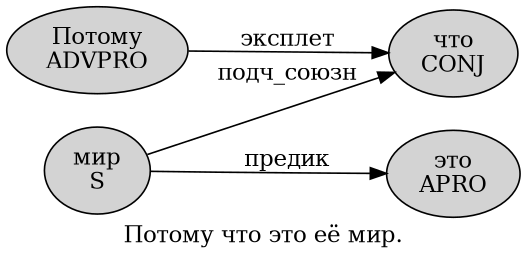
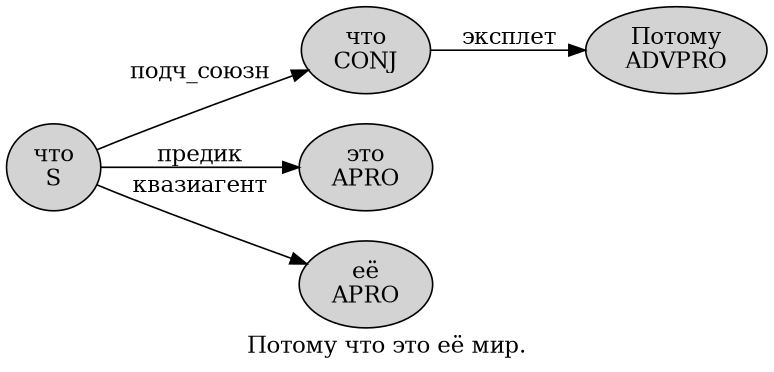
edge "Потому ADVPRO" -> "что CONJ": reversed
node "мир S": label "мир S" -> "что S"
node "её APRO": added
